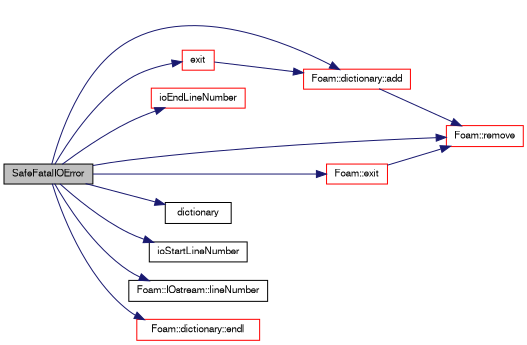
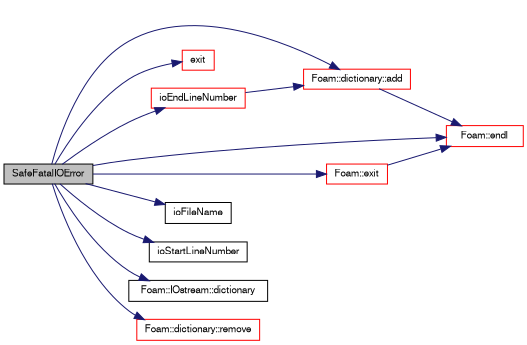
edge "exit" -> "Foam::dictionary::add": now "ioEndLineNumber" -> "Foam::dictionary::add"
node "Foam::remove": label "Foam::remove" -> "Foam::endl"
node "dictionary": label "dictionary" -> "ioFileName"
node "Foam::IOstream::lineNumber": label "Foam::IOstream::lineNumber" -> "Foam::IOstream::dictionary"
node "Foam::dictionary::endl": label "Foam::dictionary::endl" -> "Foam::dictionary::remove"
